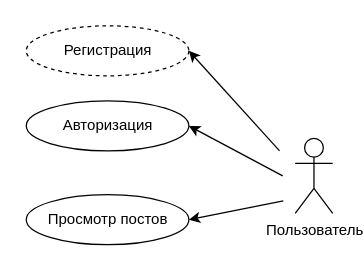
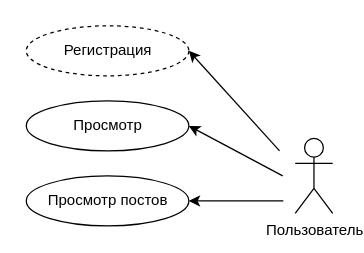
node "Авторизация": label "Авторизация" -> "Просмотр"
node "Просмотр постов": moved (108, 219) -> (108, 201)
